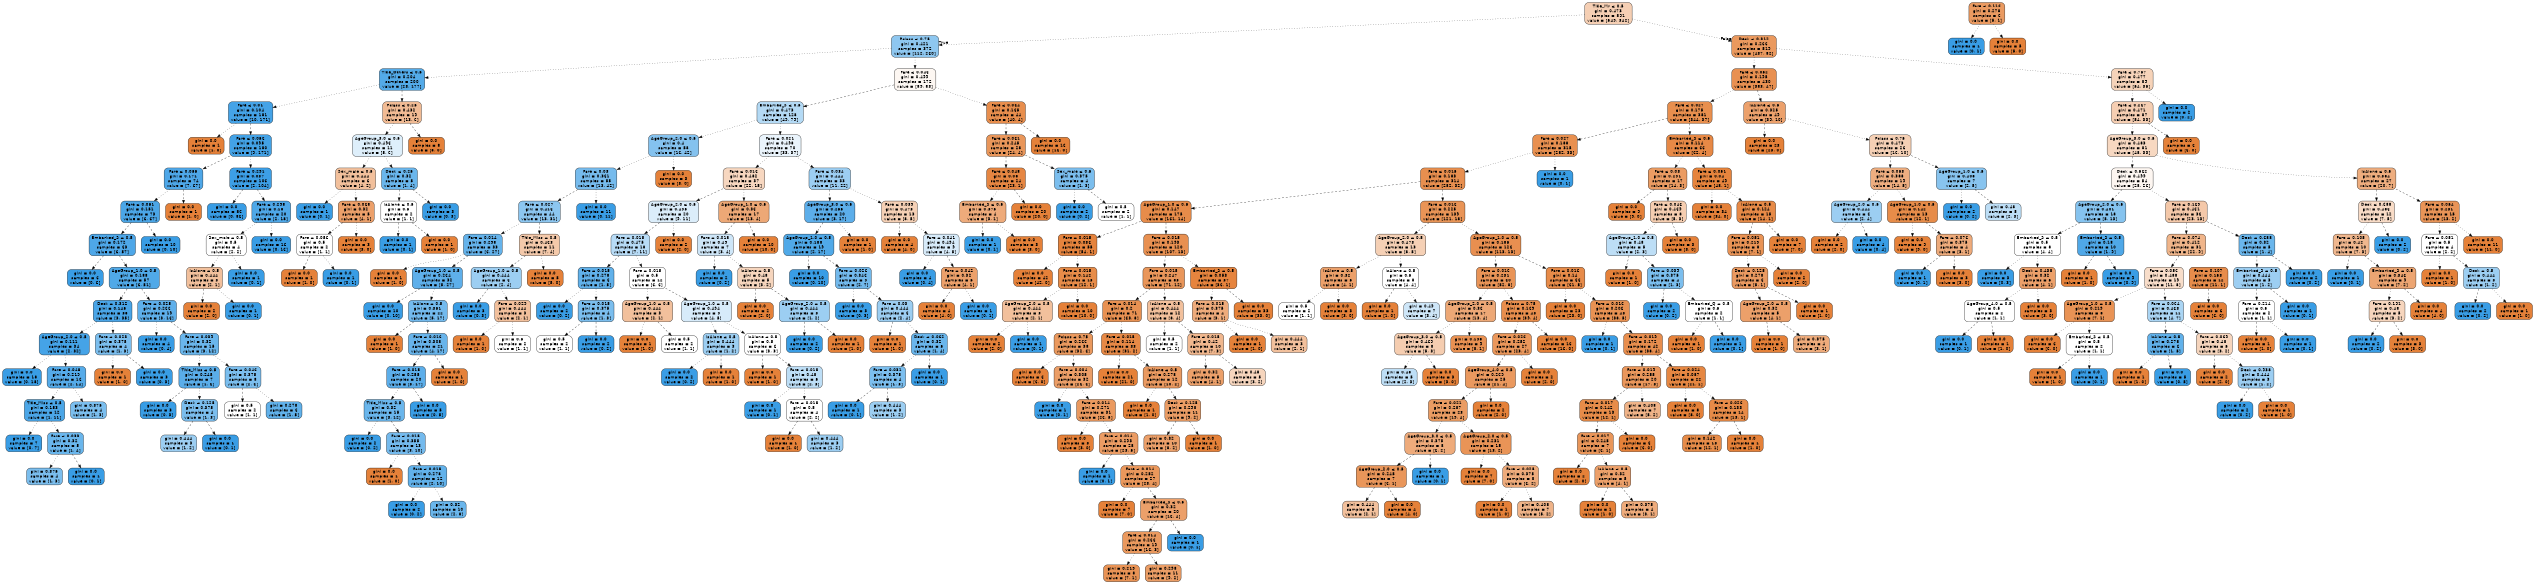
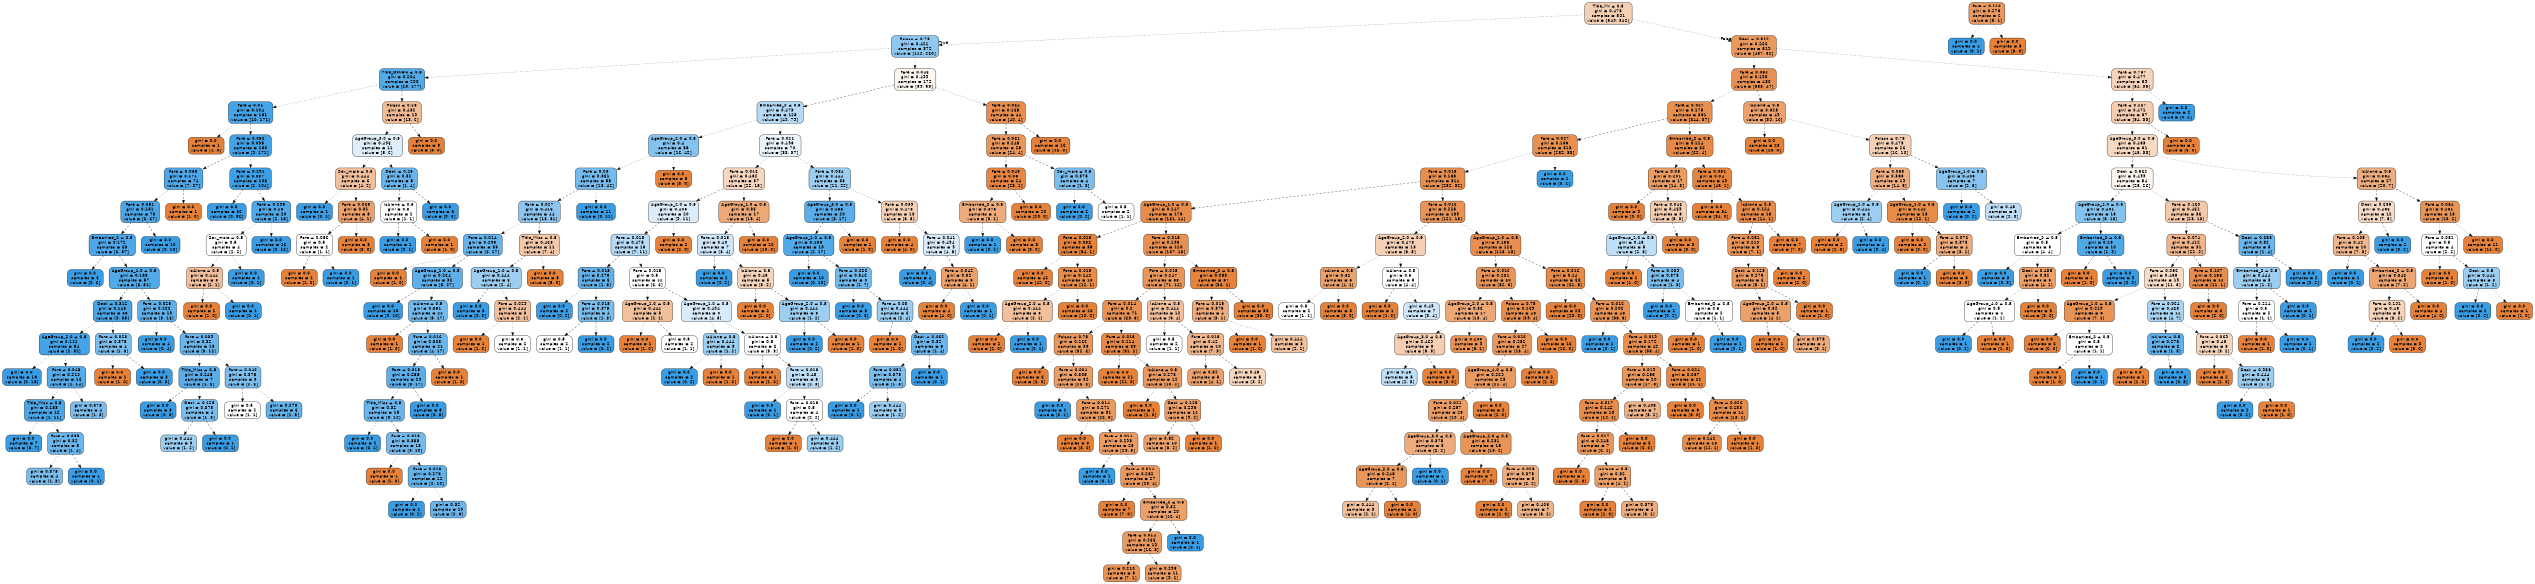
edge "Fare ≤ 0.074" -> "Fare ≤ 0.107": added
